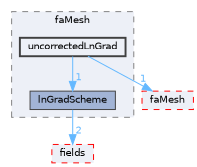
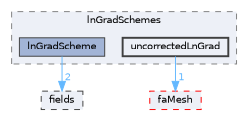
cluster "faMesh": label "faMesh" -> "lnGradSchemes"
edge "uncorrectedLnGrad" -> "lnGradScheme": removed
node "fields": color red -> grey25
